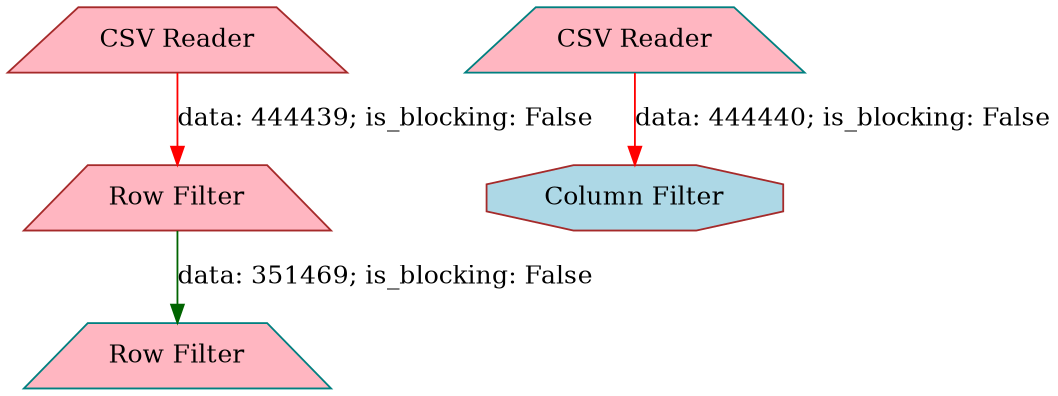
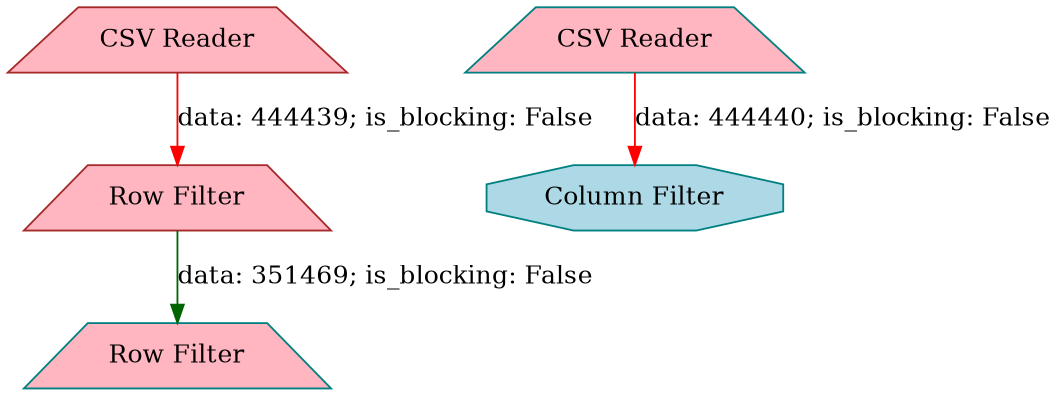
node "Column Filter": color brown -> teal
